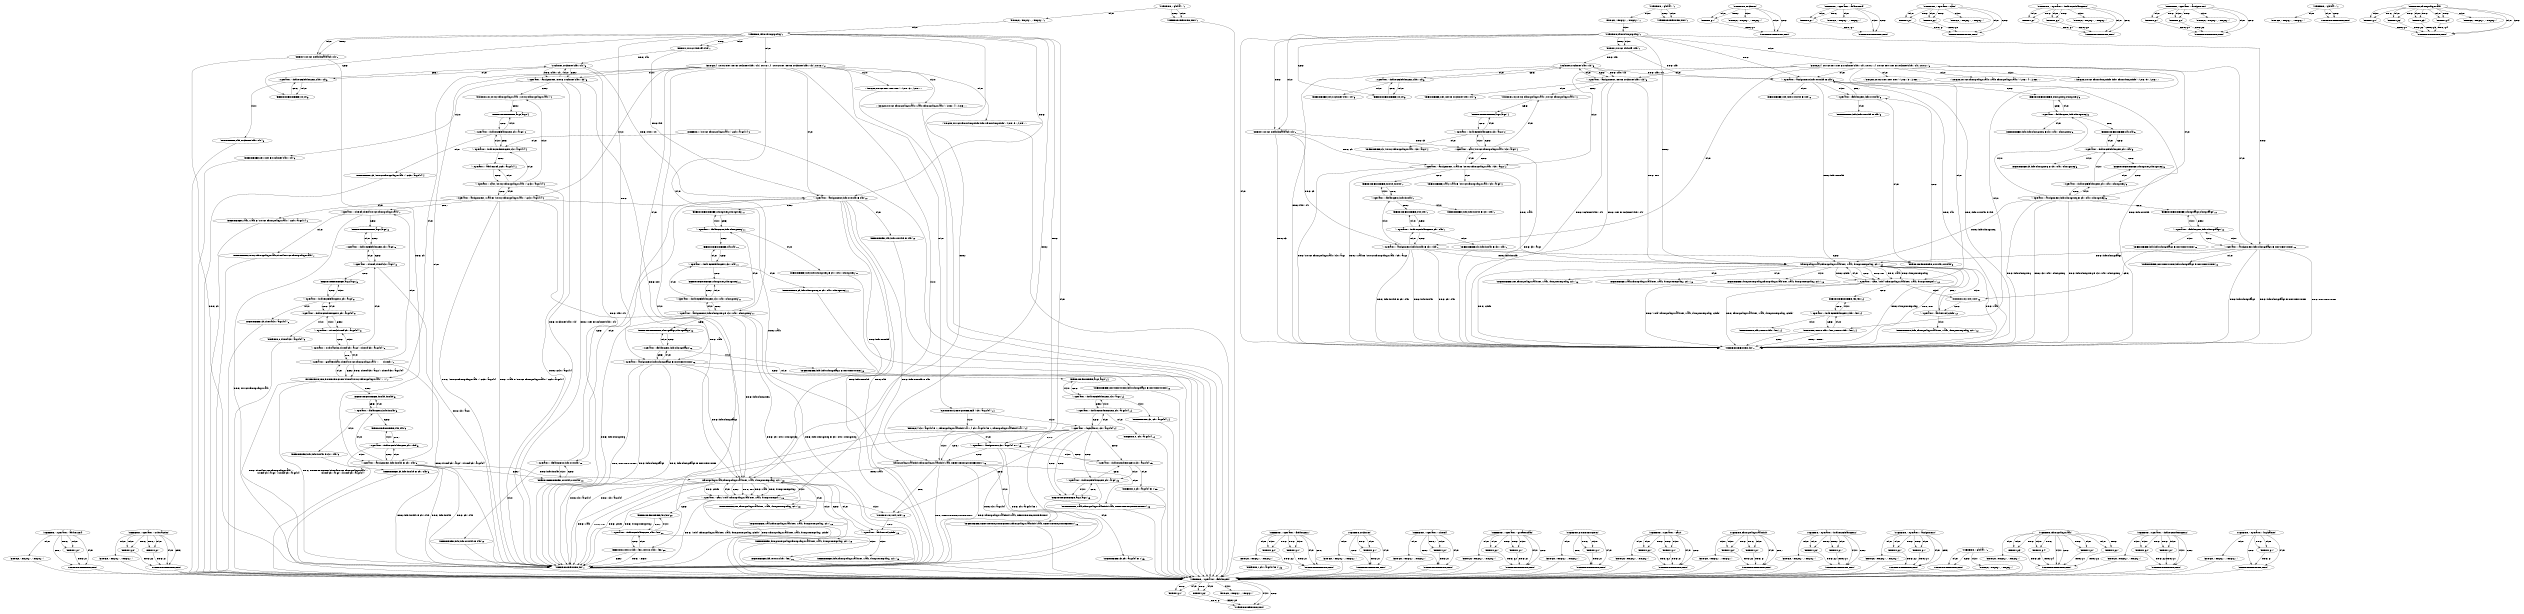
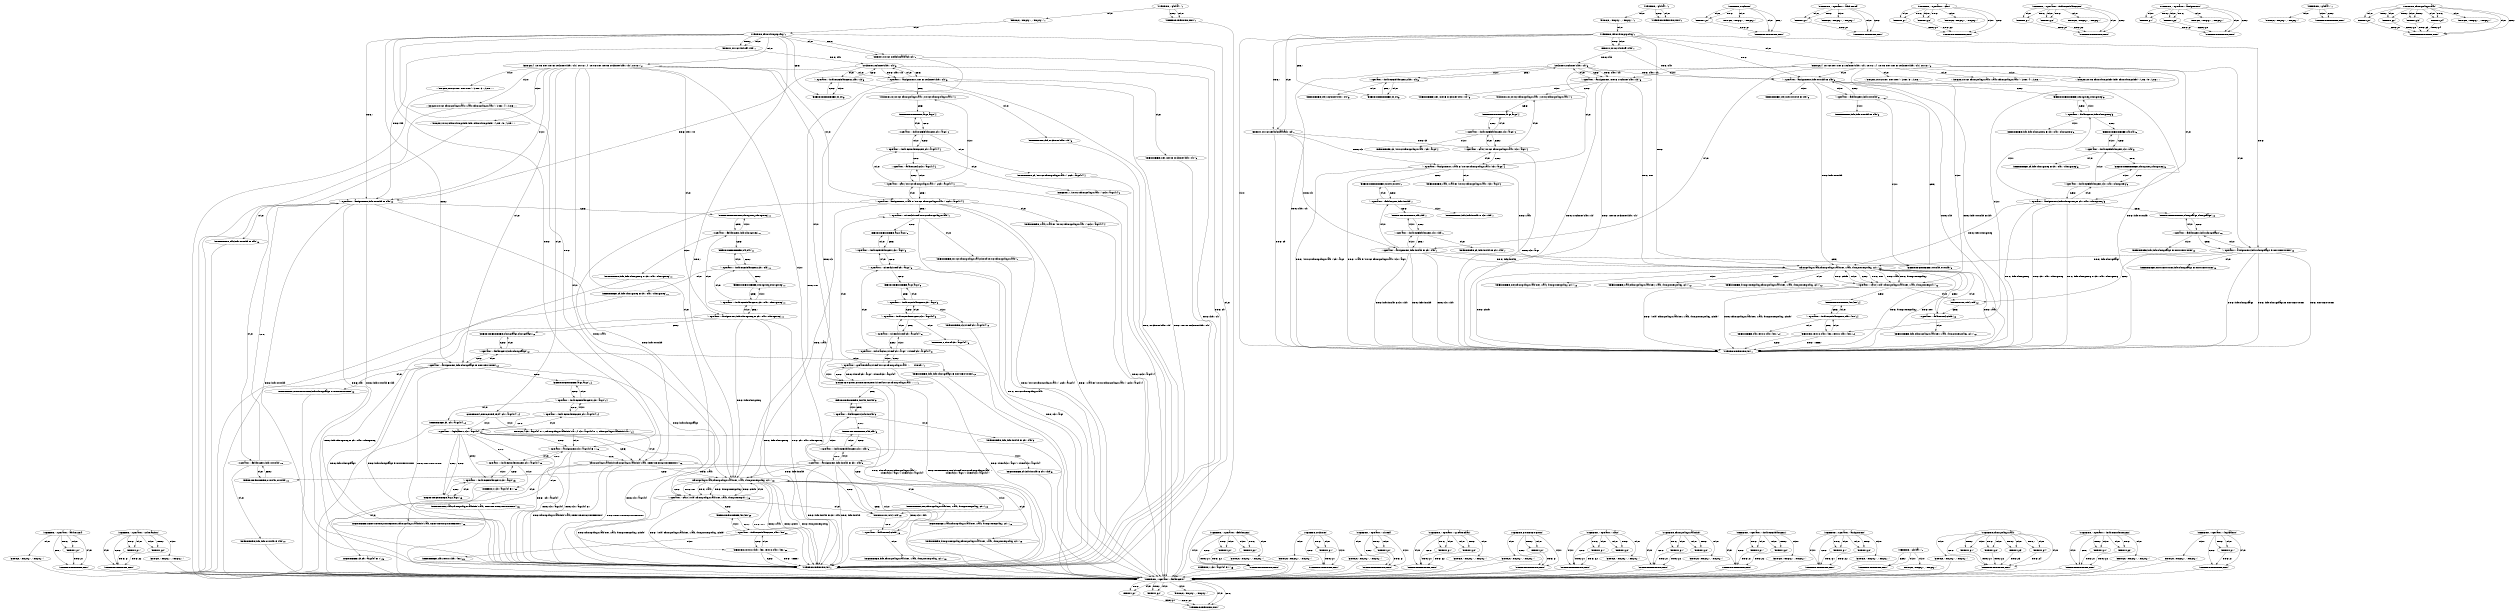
edge "(LITERAL,1,(struct xfrm_policy_walk *) &cb->args[1])" -> "(<operator>.indirectIndexAccess,cb->args[1])": reversed
node "(LITERAL,0,!cb->args[0])": removed
